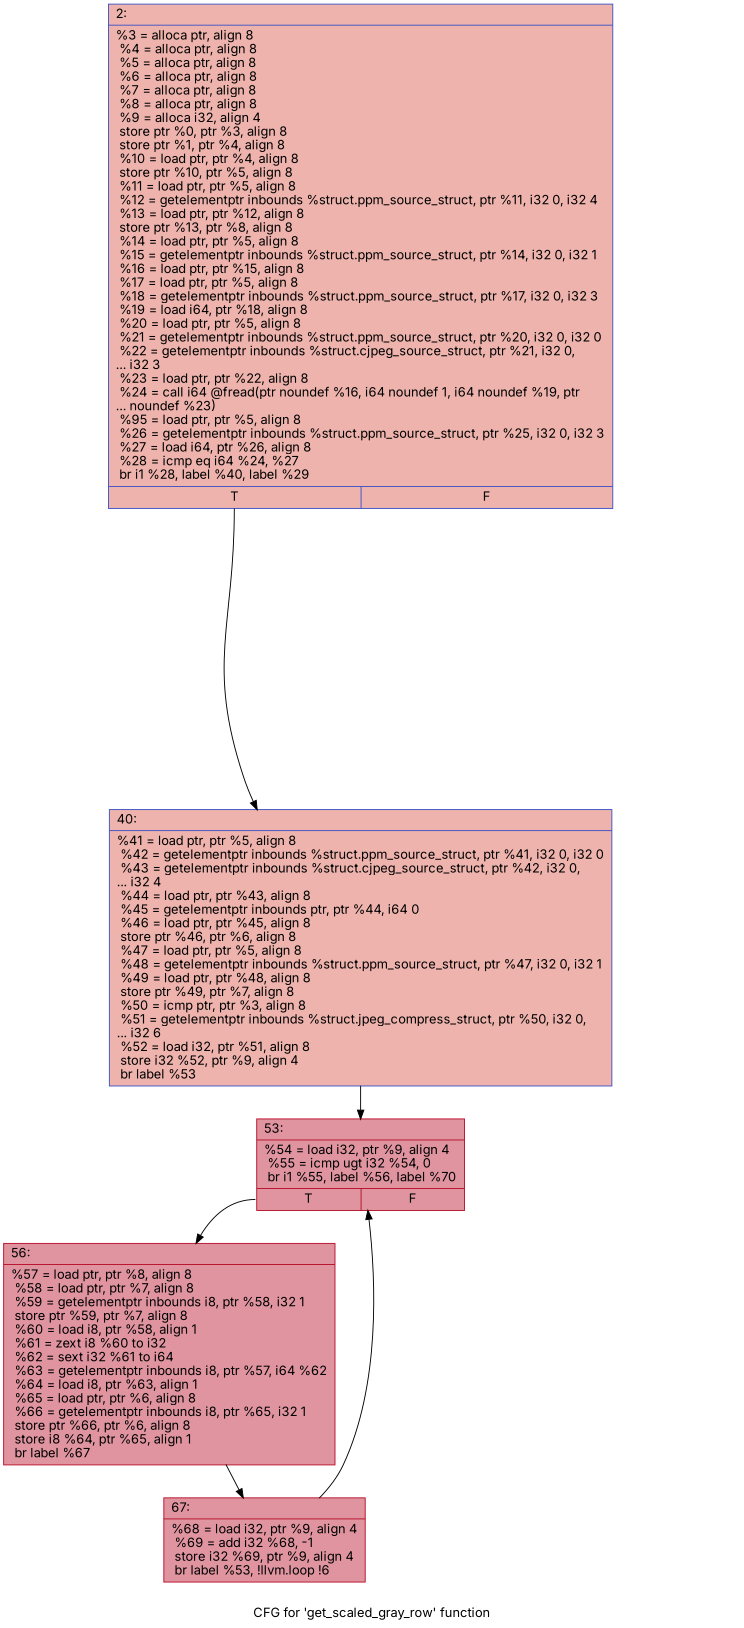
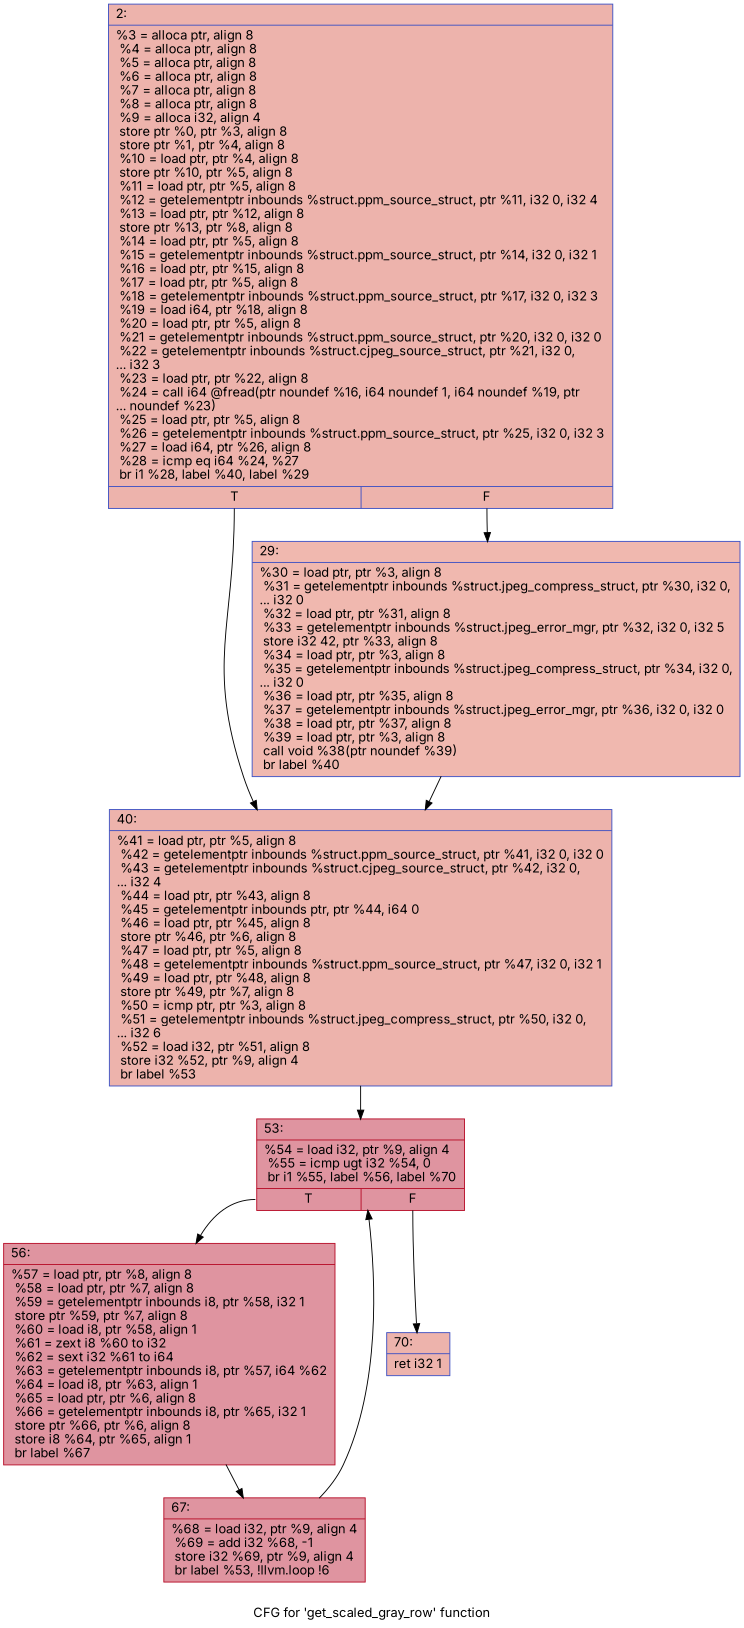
node "2:": text "%95 = load ptr, ptr %5, align 8" -> "%25 = load ptr, ptr %5, align 8"
node "29:": added
node "70:": added
